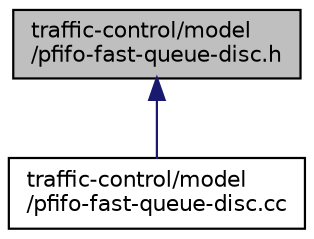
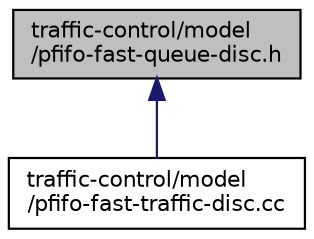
node "traffic-control/model /pfifo-fast-queue-disc.cc": label "traffic-control/model /pfifo-fast-queue-disc.cc" -> "traffic-control/model /pfifo-fast-traffic-disc.cc"
